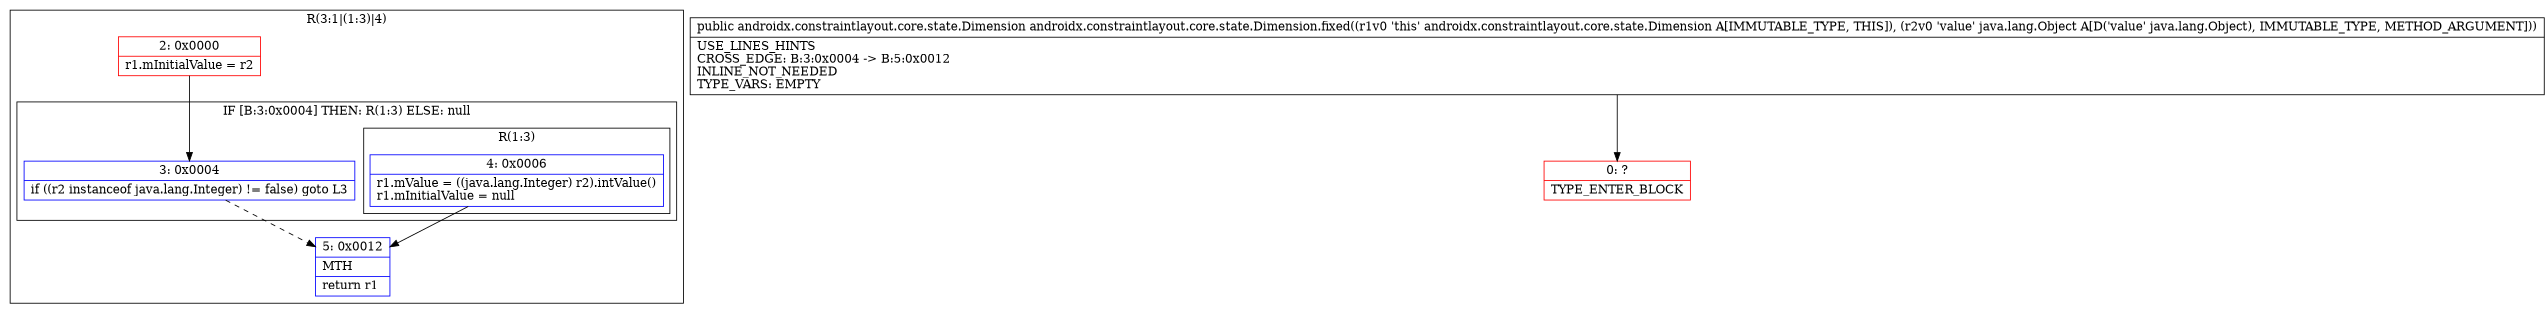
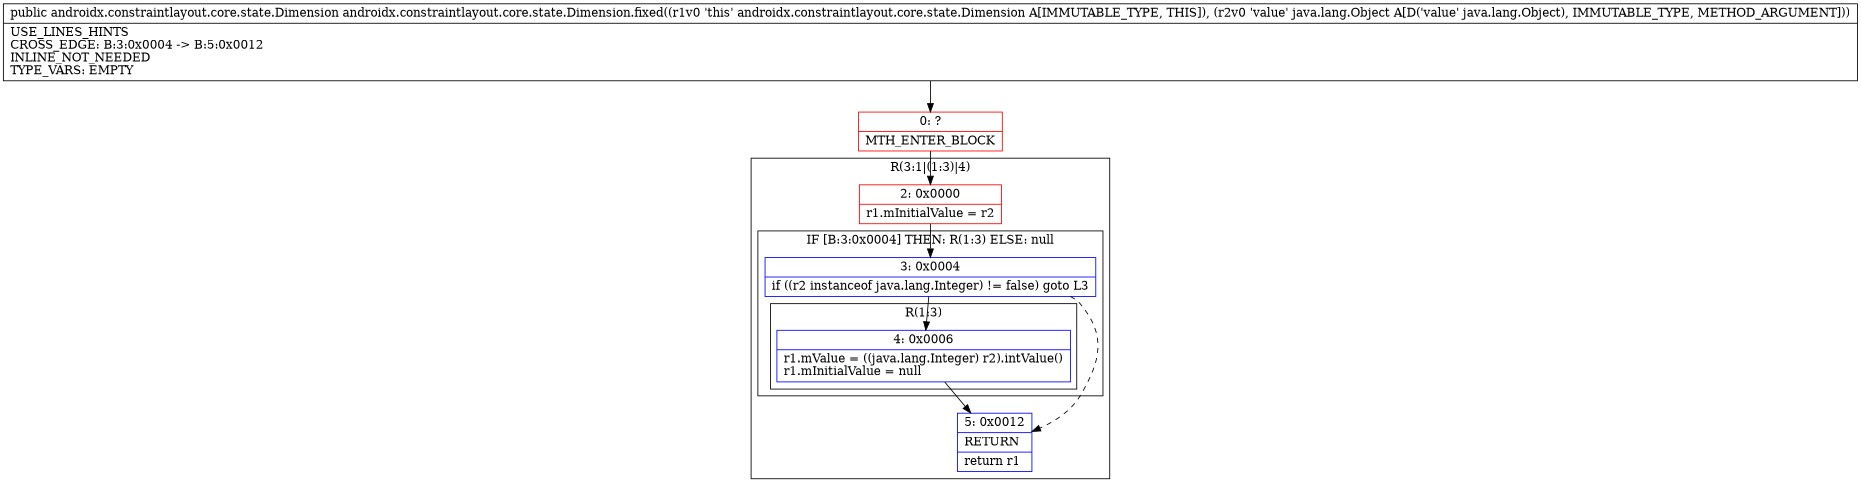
edge "0: ?" -> "2: 0x0000": added
node "0: ?": text "TYPE_ENTER_BLOCK" -> "MTH_ENTER_BLOCK"
node "5: 0x0012": text "MTH" -> "RETURN"
edge "3: 0x0004" -> "4: 0x0006": added
